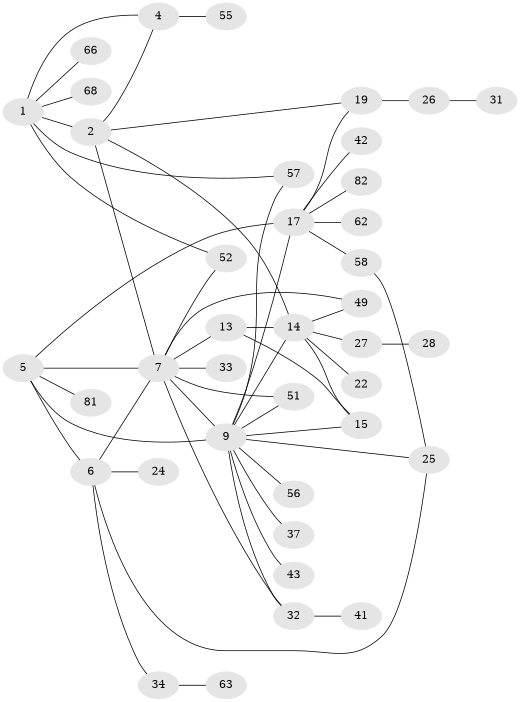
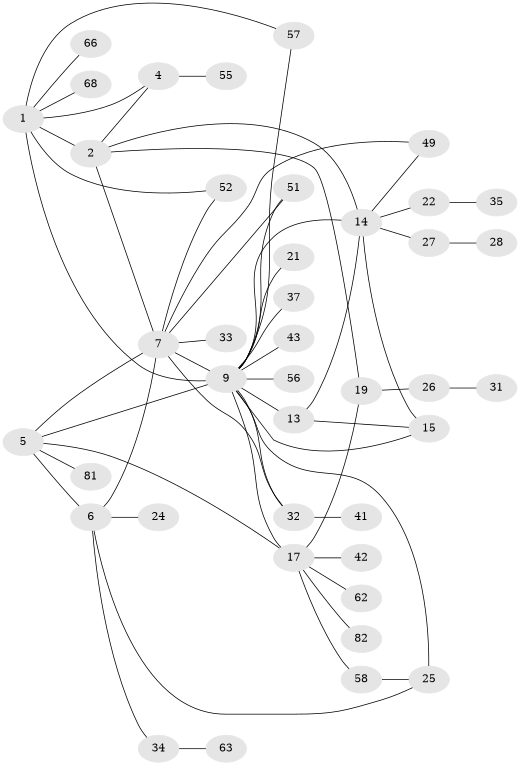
node "35": added
node "21": added
edge "1" -- "9": added
edge "13" -- "7": now "13" -- "9"
